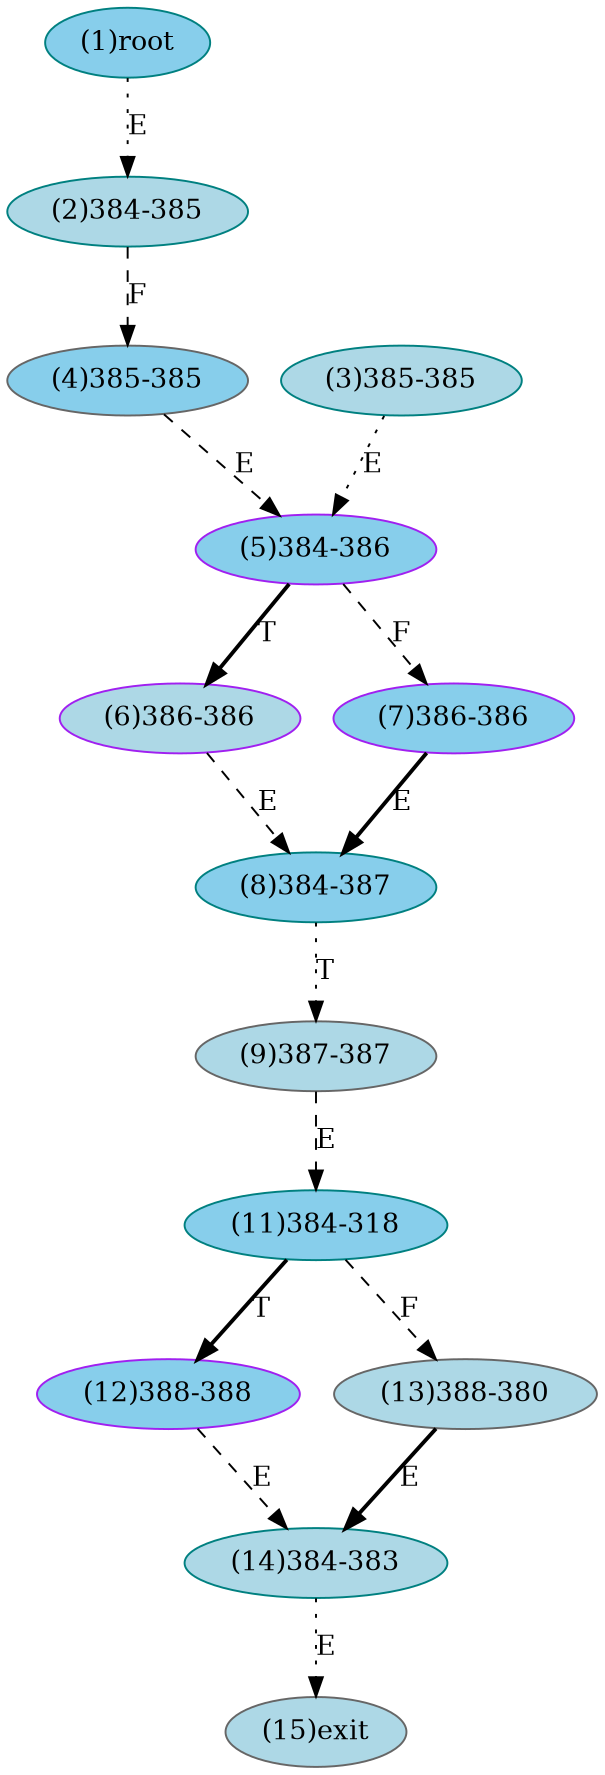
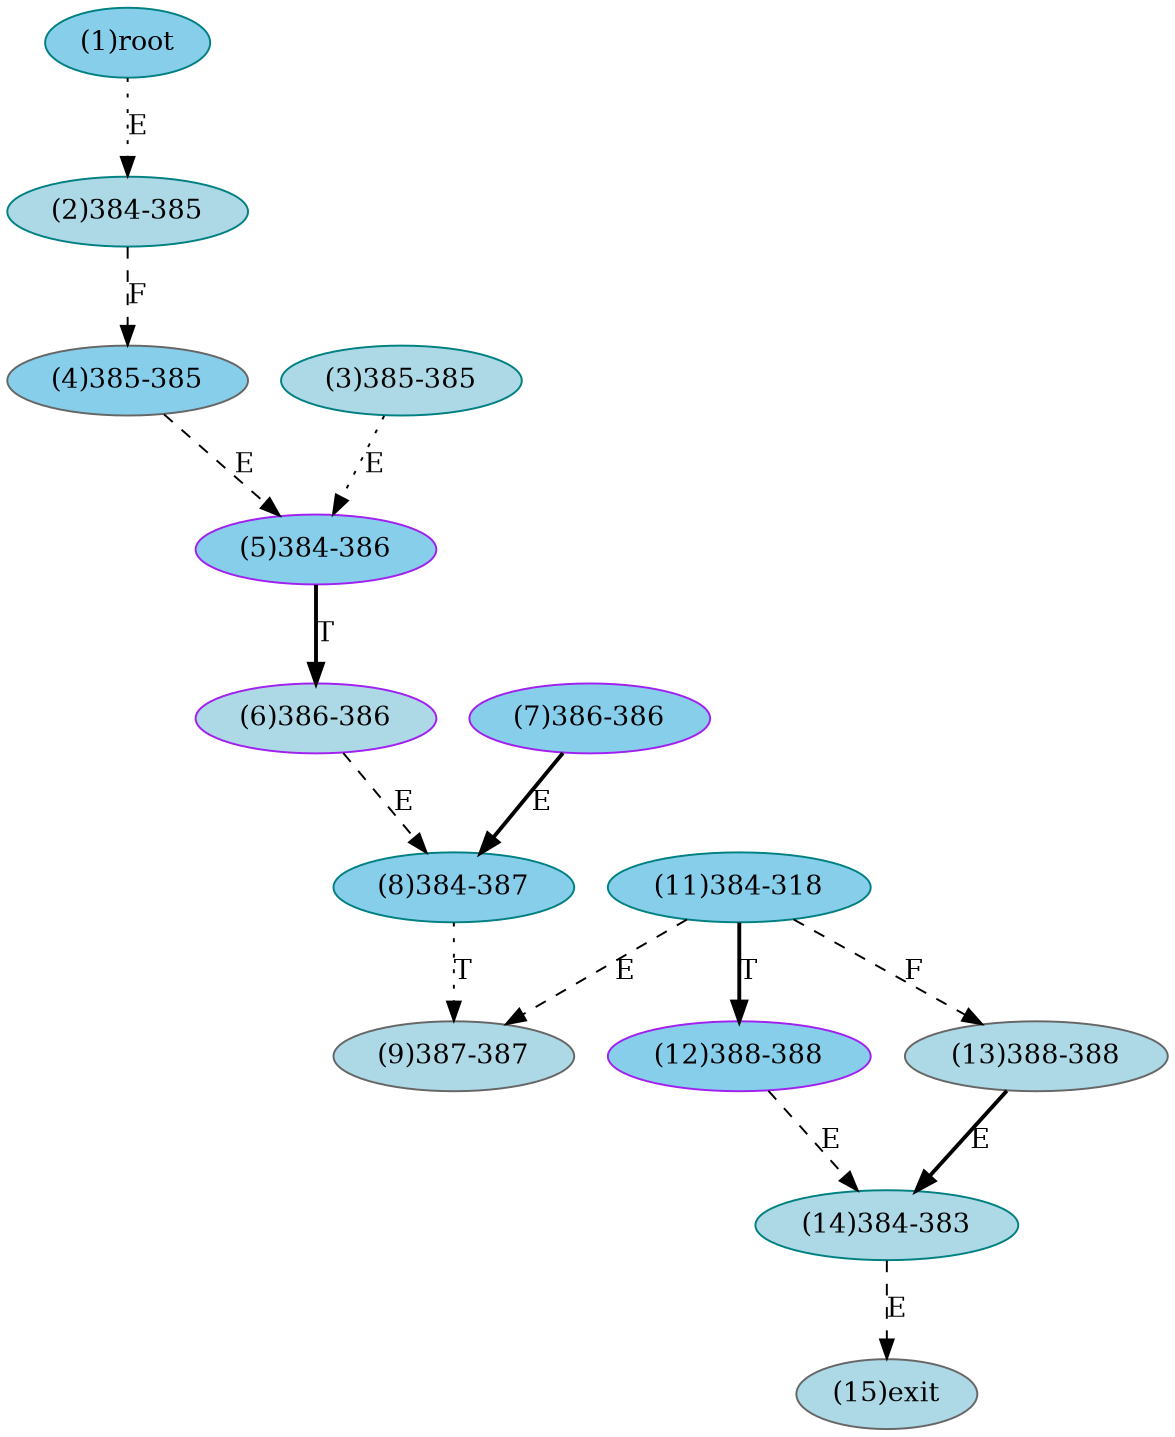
edge "(5)384-386" -> "(7)386-386": removed, label "F"
edge "(9)387-387" -> "(11)384-318": reversed
node "(13)388-380": label "(13)388-380" -> "(13)388-388"
edge "(14)384-383" -> "(15)exit": style dotted -> dashed
